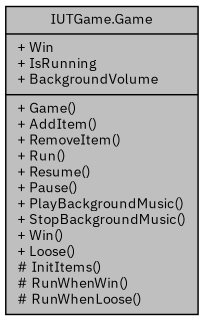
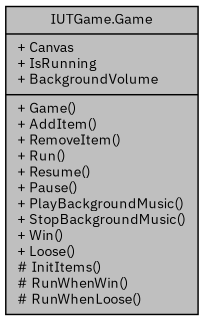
node "IUTGame.Game": text "+ Win" -> "+ Canvas"
